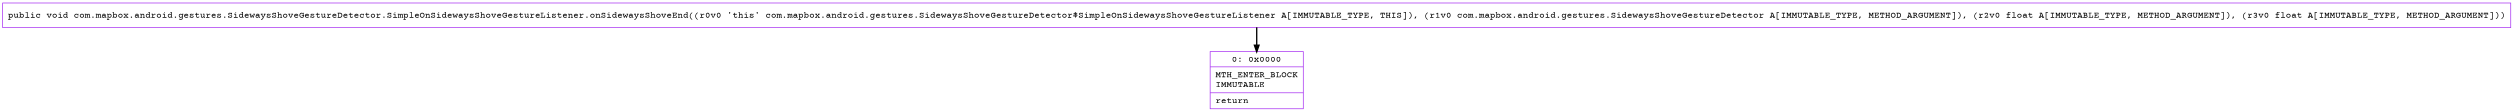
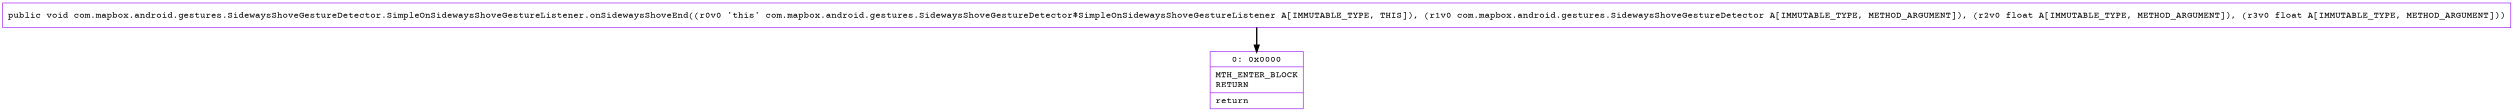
node "0: 0x0000": text "IMMUTABLE" -> "RETURN"
